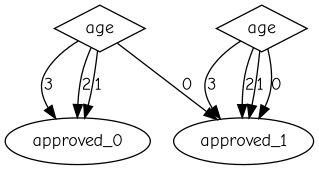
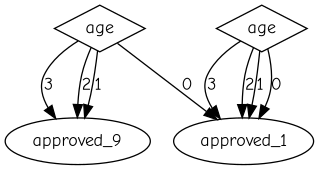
node "approved_0": label "approved_0" -> "approved_9"
